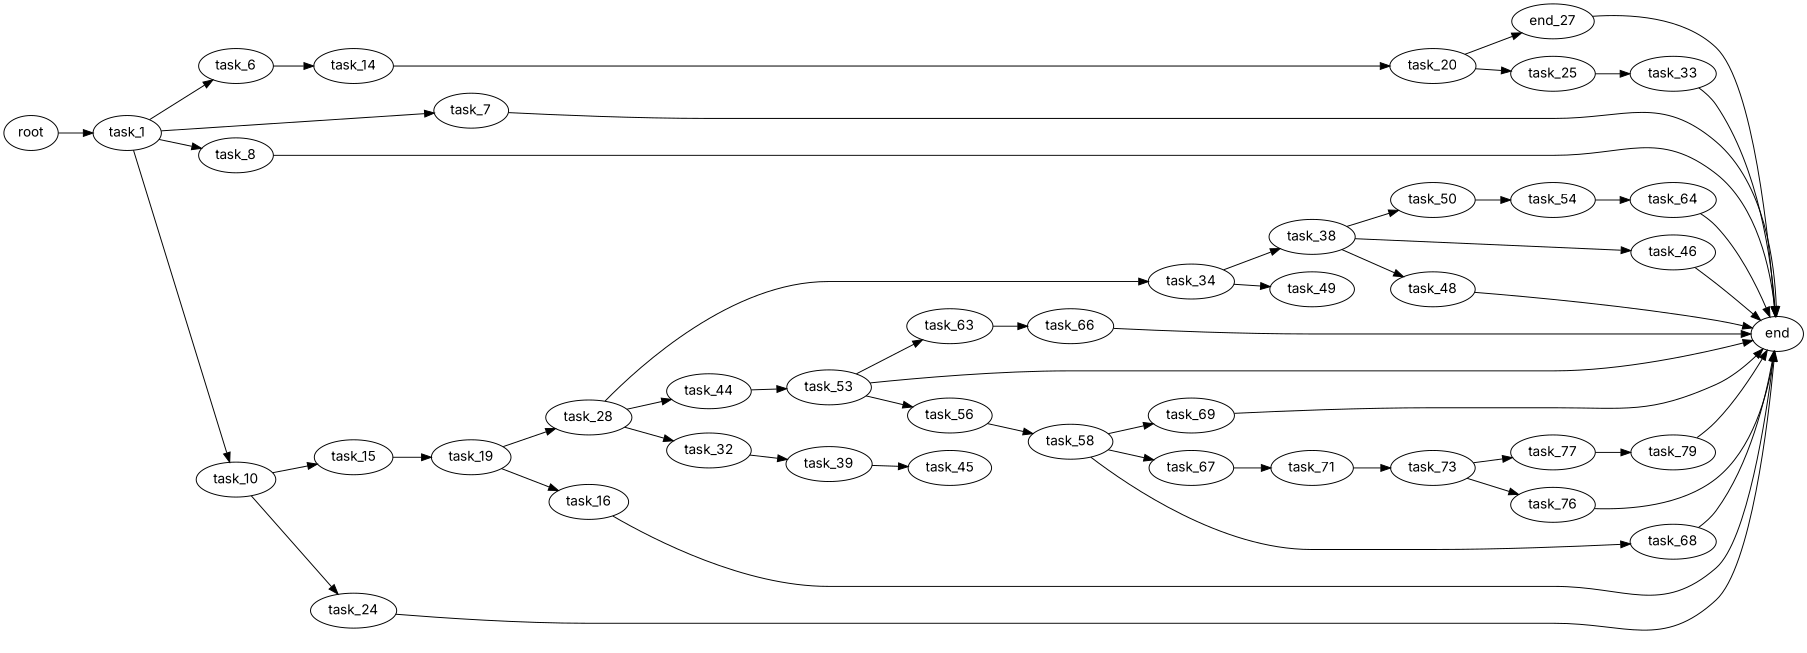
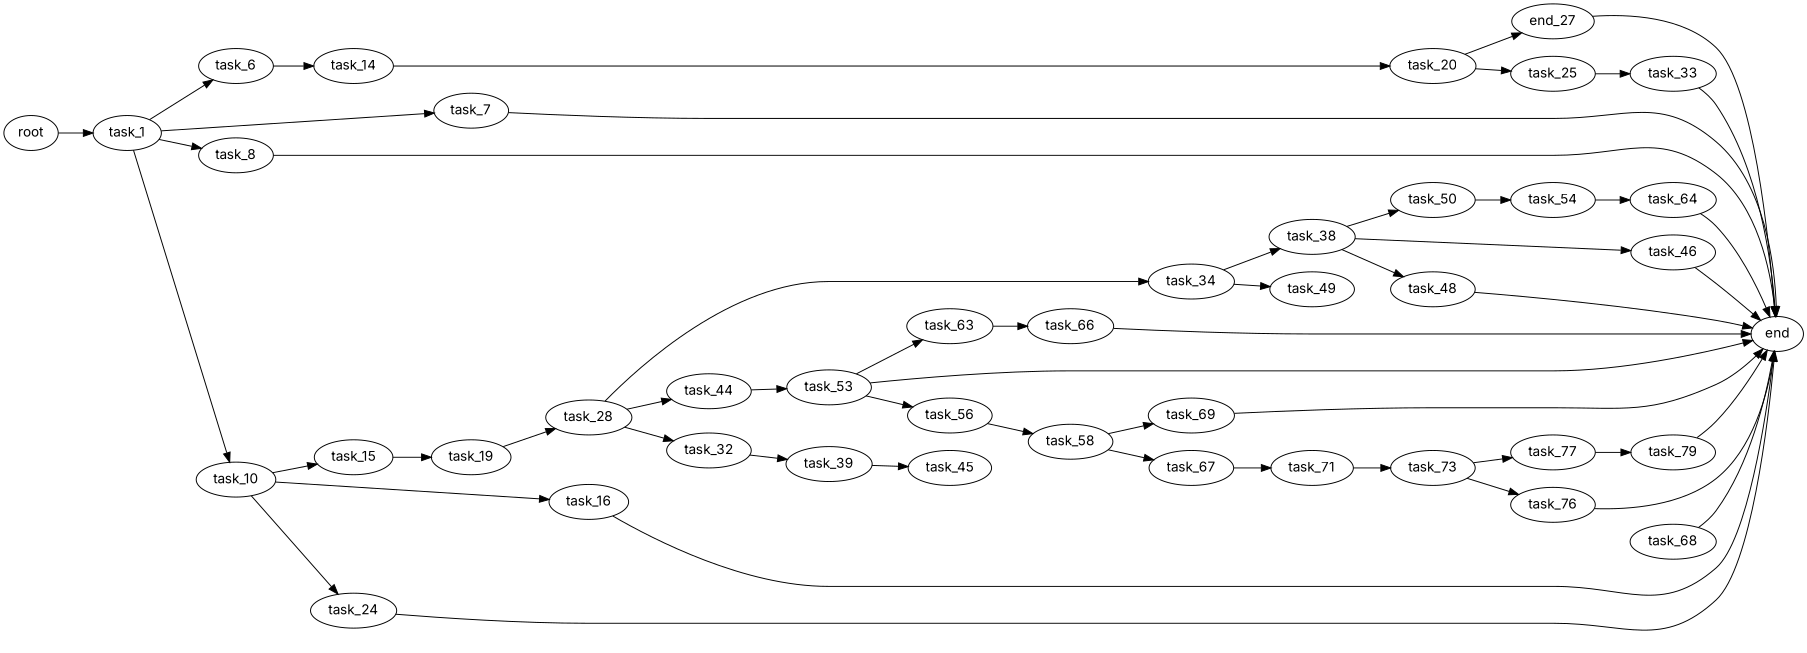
edge "task_19" -> "task_16": now "task_10" -> "task_16"
edge "task_58" -> "task_68": removed
